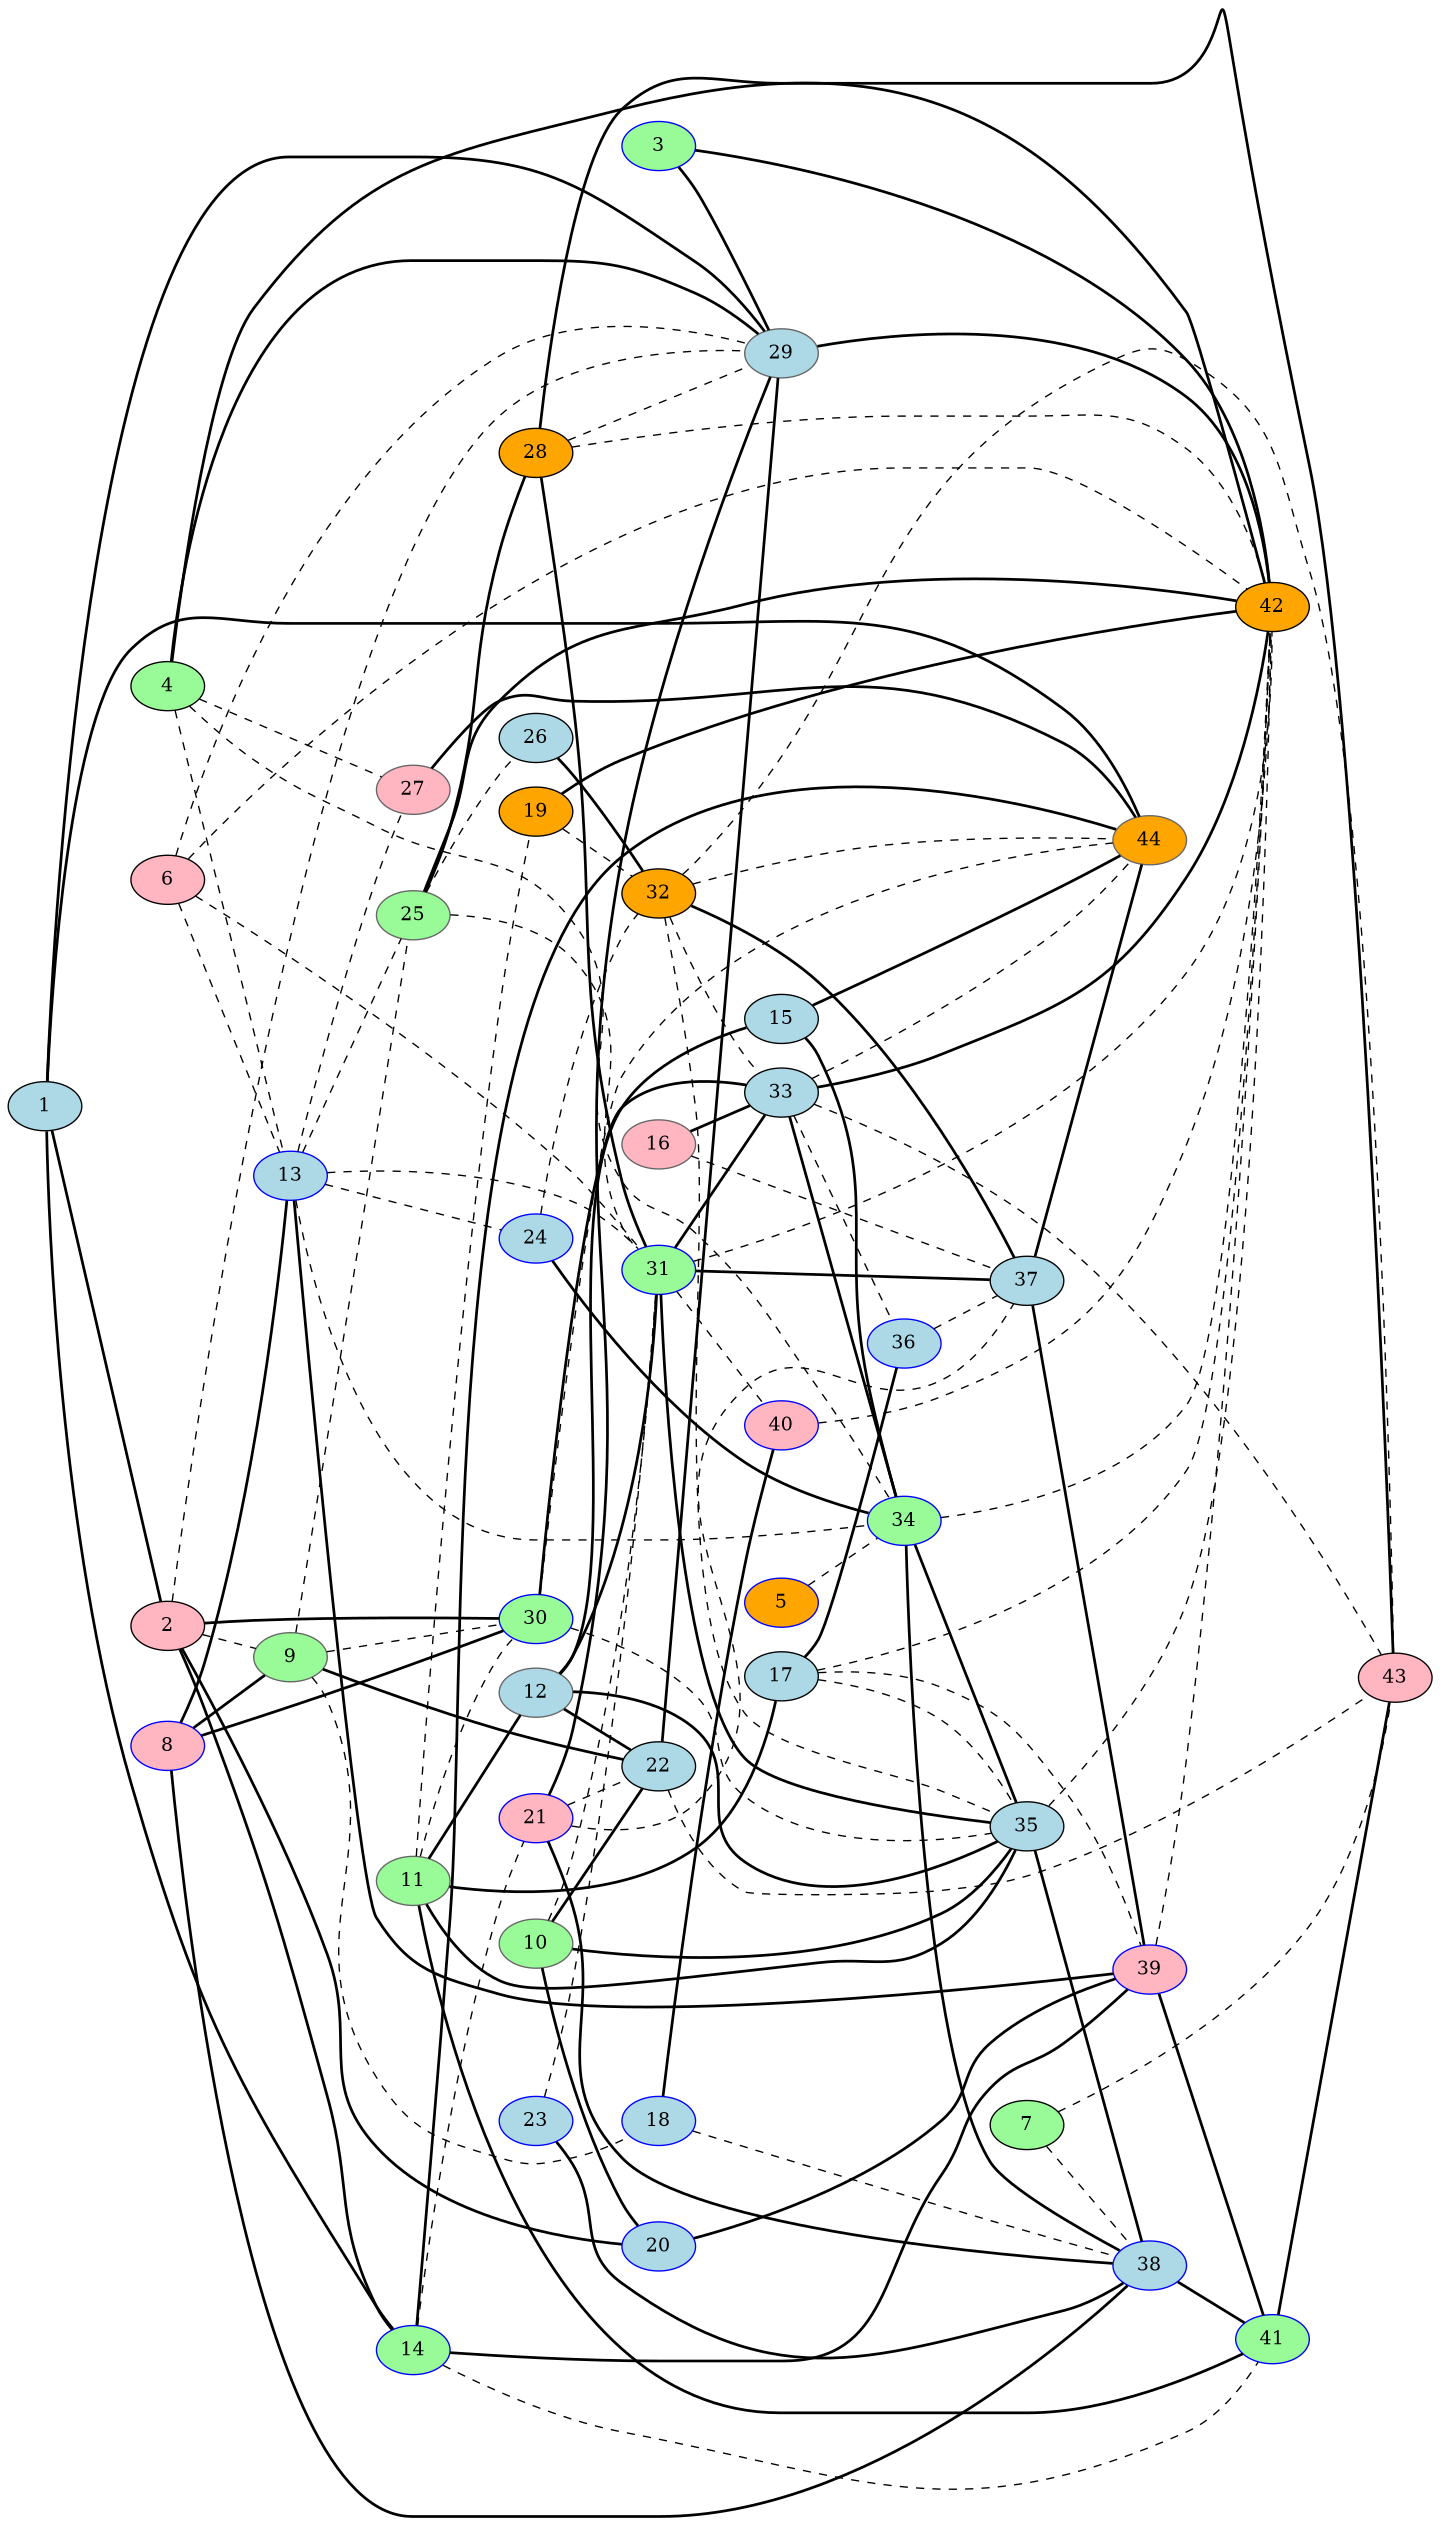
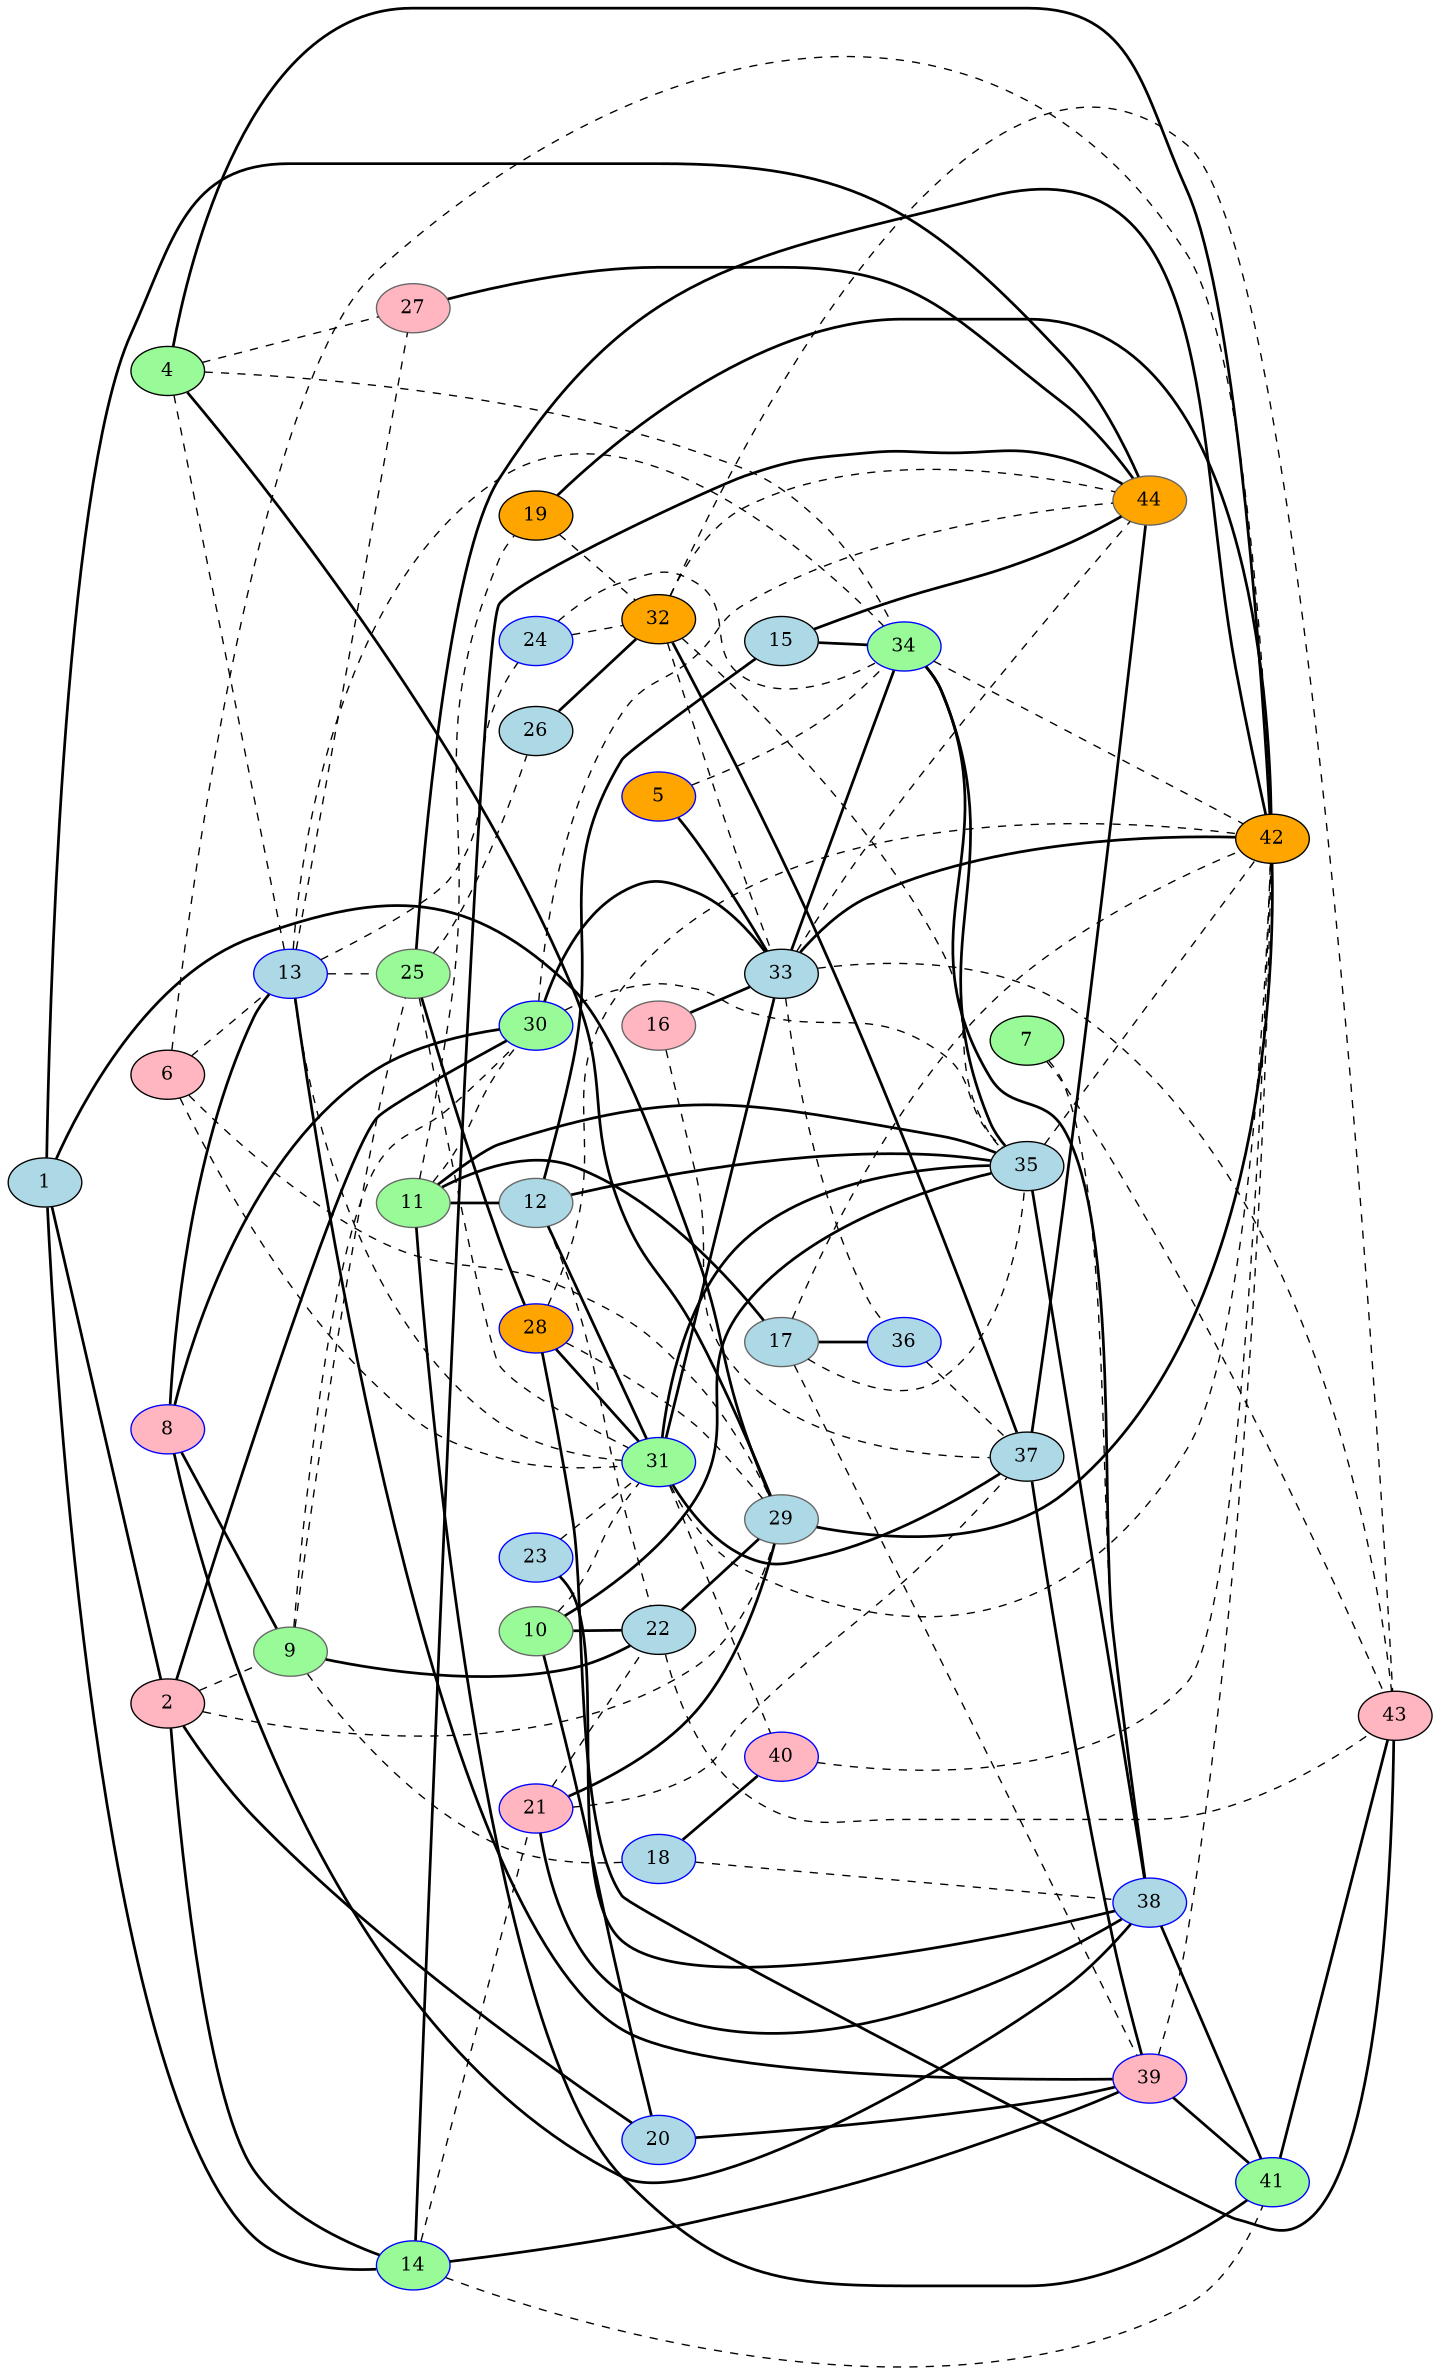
node "3": removed
node "28": color black -> blue
edge "5" -- "33": added
edge "24" -- "34": style bold -> dashed
node "17": color black -> gray40
edge "12" -- "22": style bold -> dashed
